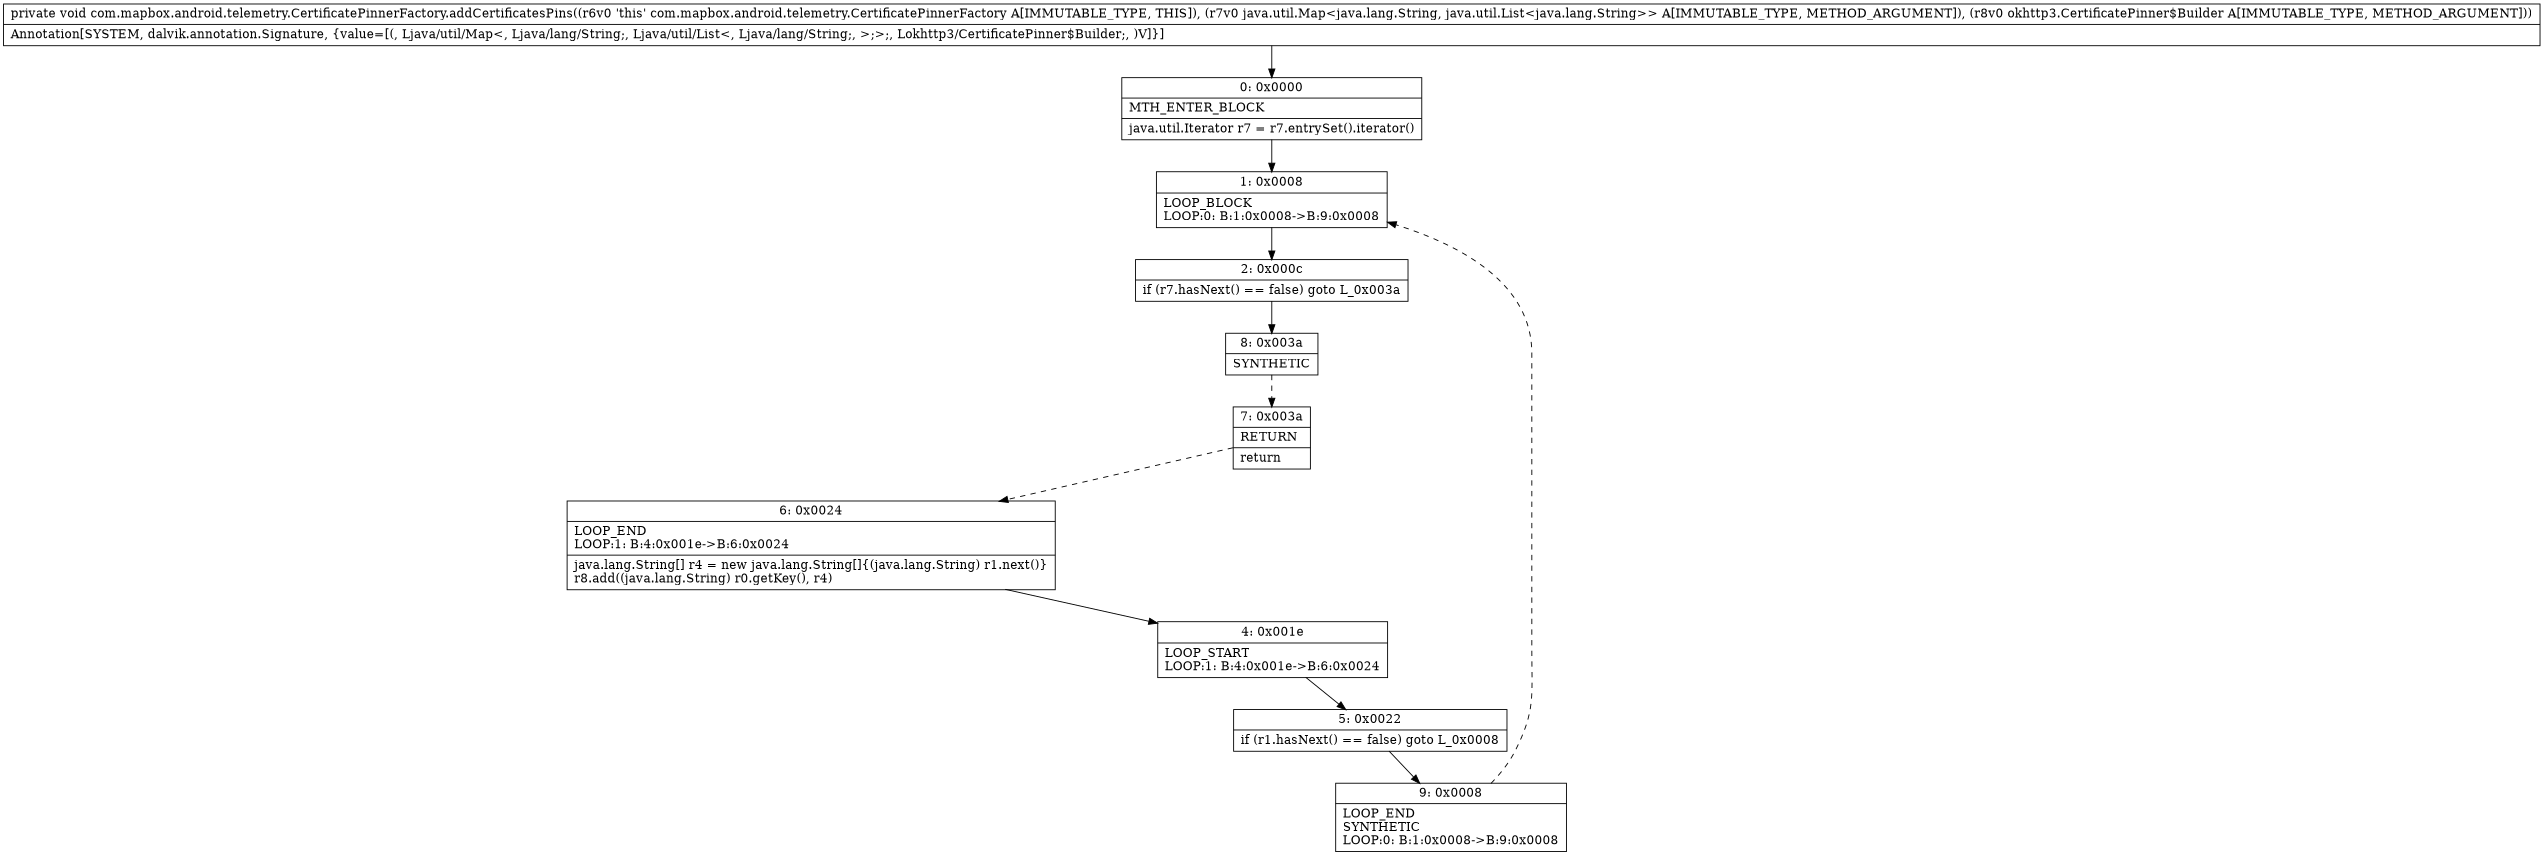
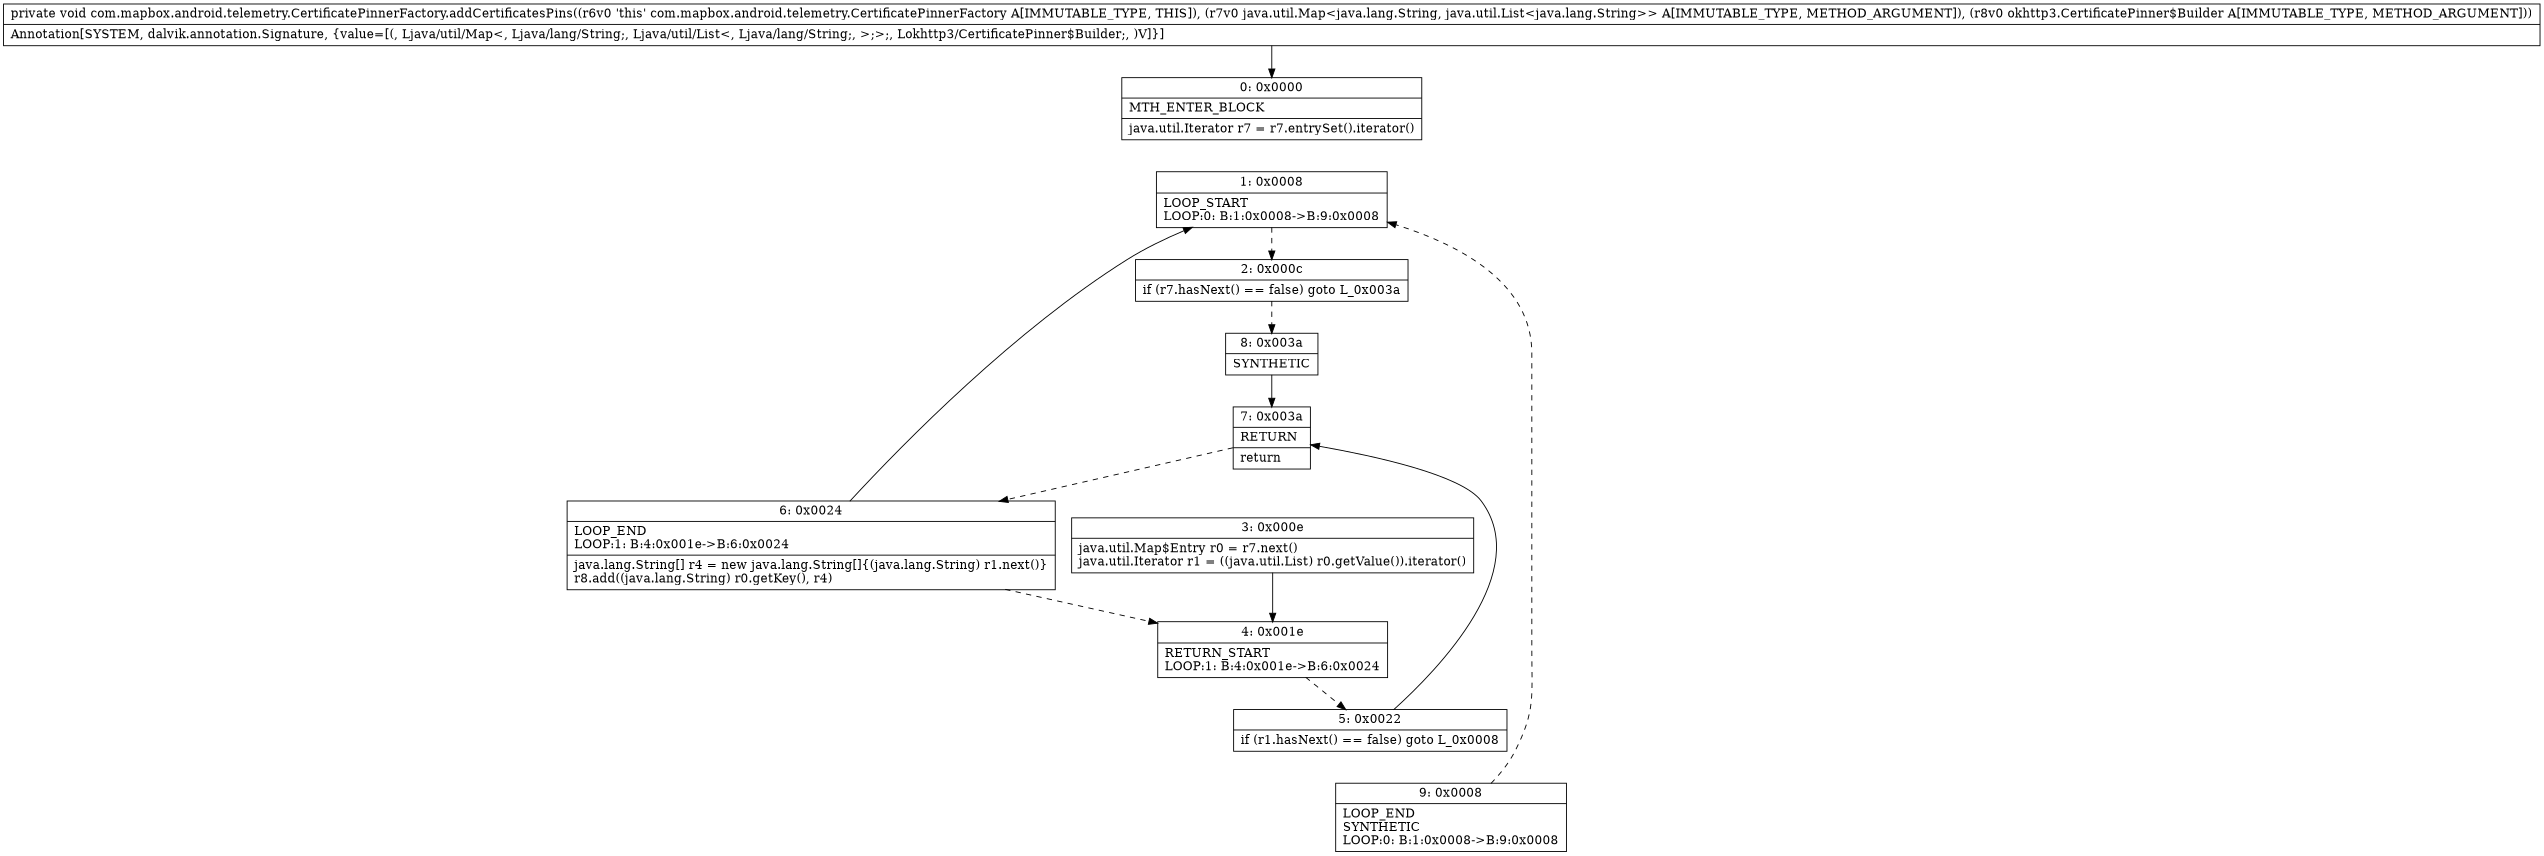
edge "0: 0x0000" -> "1: 0x0008": now "6: 0x0024" -> "1: 0x0008"
node "1: 0x0008": text "LOOP_BLOCK" -> "LOOP_START"
edge "1: 0x0008" -> "2: 0x000c": style solid -> dashed
edge "2: 0x000c" -> "8: 0x003a": style solid -> dashed
edge "8: 0x003a" -> "7: 0x003a": style dashed -> solid
node "3: 0x000e": added
edge "6: 0x0024" -> "4: 0x001e": style solid -> dashed
node "4: 0x001e": text "LOOP_START" -> "RETURN_START"
edge "4: 0x001e" -> "5: 0x0022": style solid -> dashed
edge "5: 0x0022" -> "9: 0x0008": now "5: 0x0022" -> "7: 0x003a"
